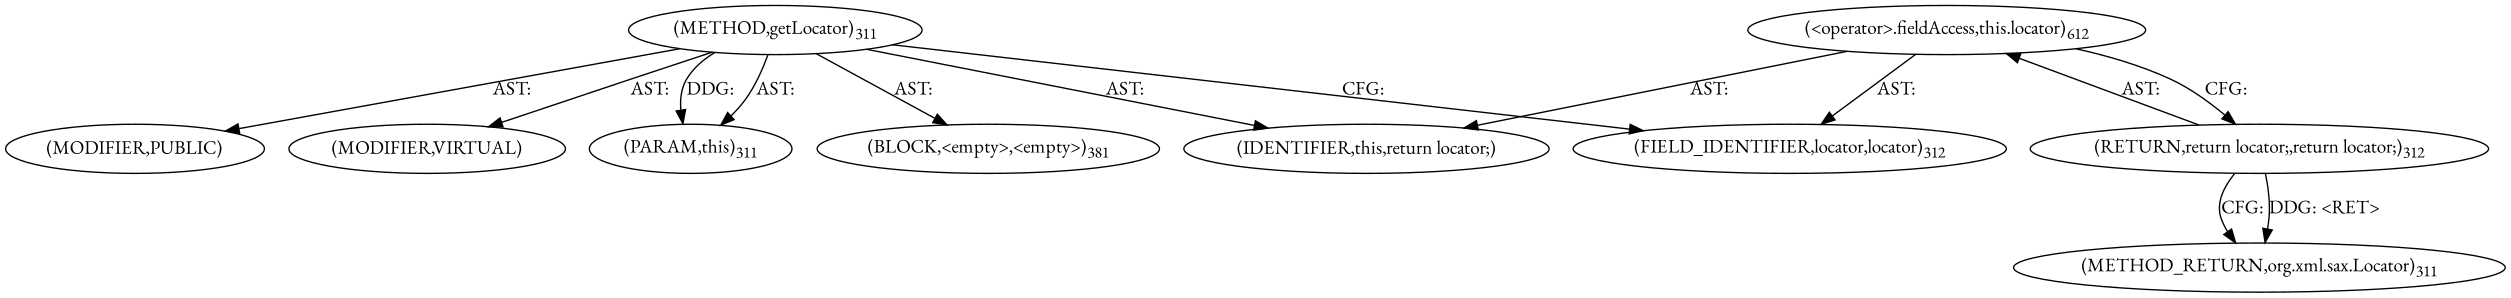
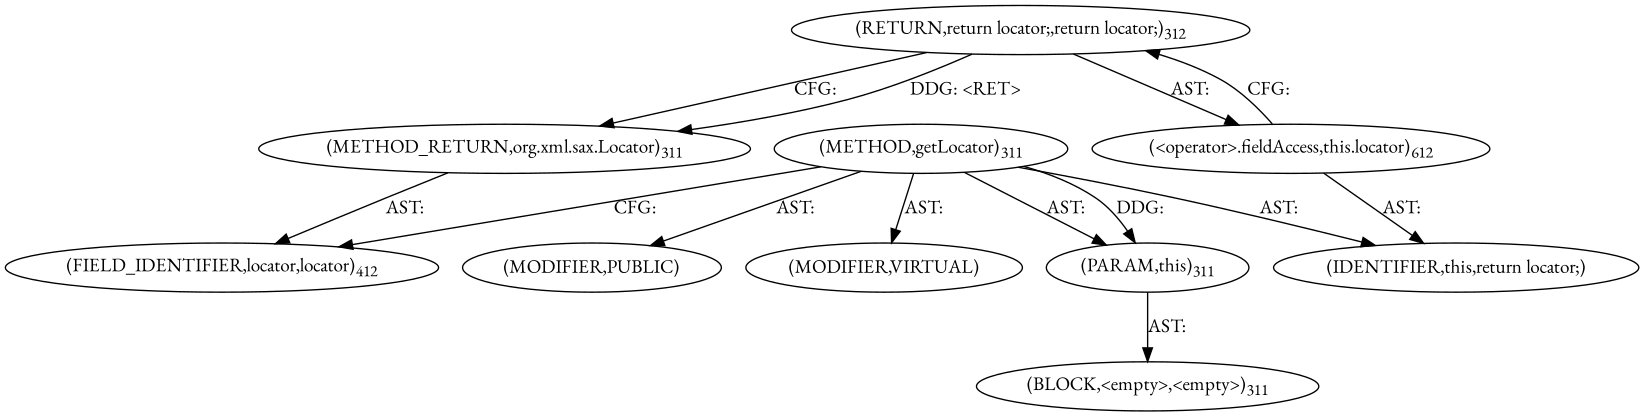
edge "(<operator>.fieldAccess,this.locator)" -> "(FIELD_IDENTIFIER,locator,locator)": now "(METHOD_RETURN,org.xml.sax.Locator)" -> "(FIELD_IDENTIFIER,locator,locator)"
edge "(METHOD,getLocator)" -> "(BLOCK,<empty>,<empty>)": now "(PARAM,this)" -> "(BLOCK,<empty>,<empty>)"
node "(BLOCK,<empty>,<empty>)": text "381" -> "311"
node "(FIELD_IDENTIFIER,locator,locator)": text "312" -> "412"
